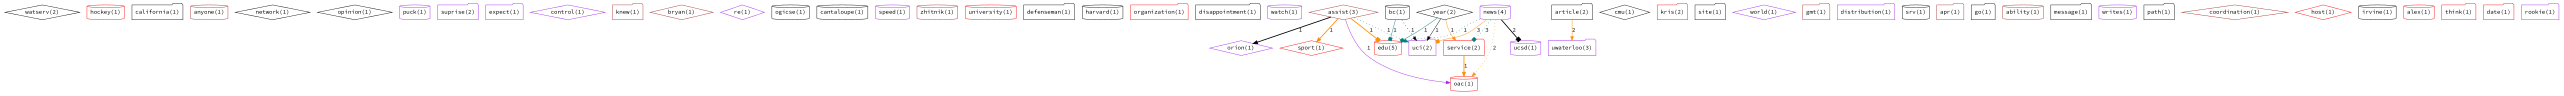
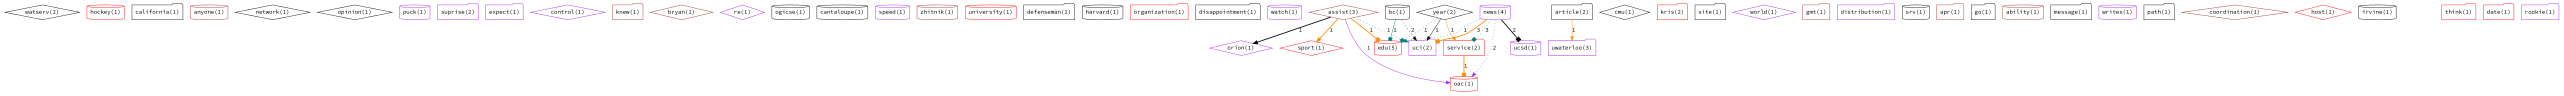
node "alex(1)": removed
edge "year(2)" -> "edu(5)": style solid -> dotted
edge "bc(1)" -> "uci(2)": label "1" -> "2"
edge "article(2)" -> "uwaterloo(3)": label "2" -> "1"
edge "news(4)" -> "uci(2)": style solid -> bold
edge "news(4)" -> "oac(1)": color darkorange -> purple
edge "service(2)" -> "oac(1)": arrowhead normal -> box
